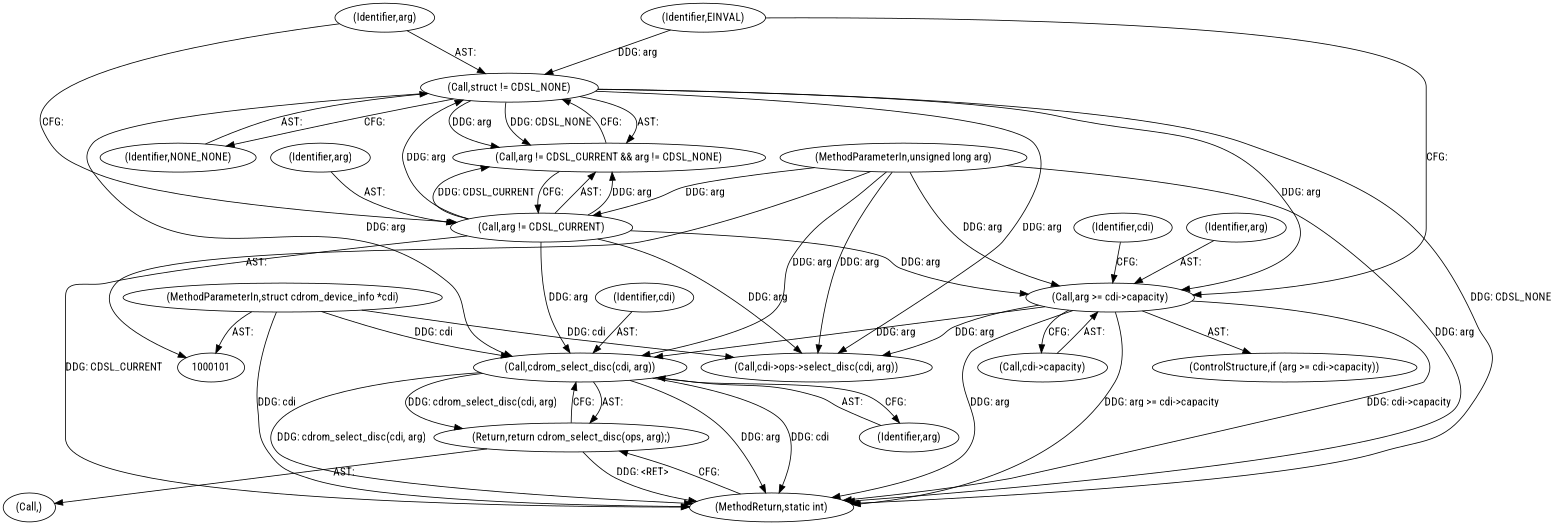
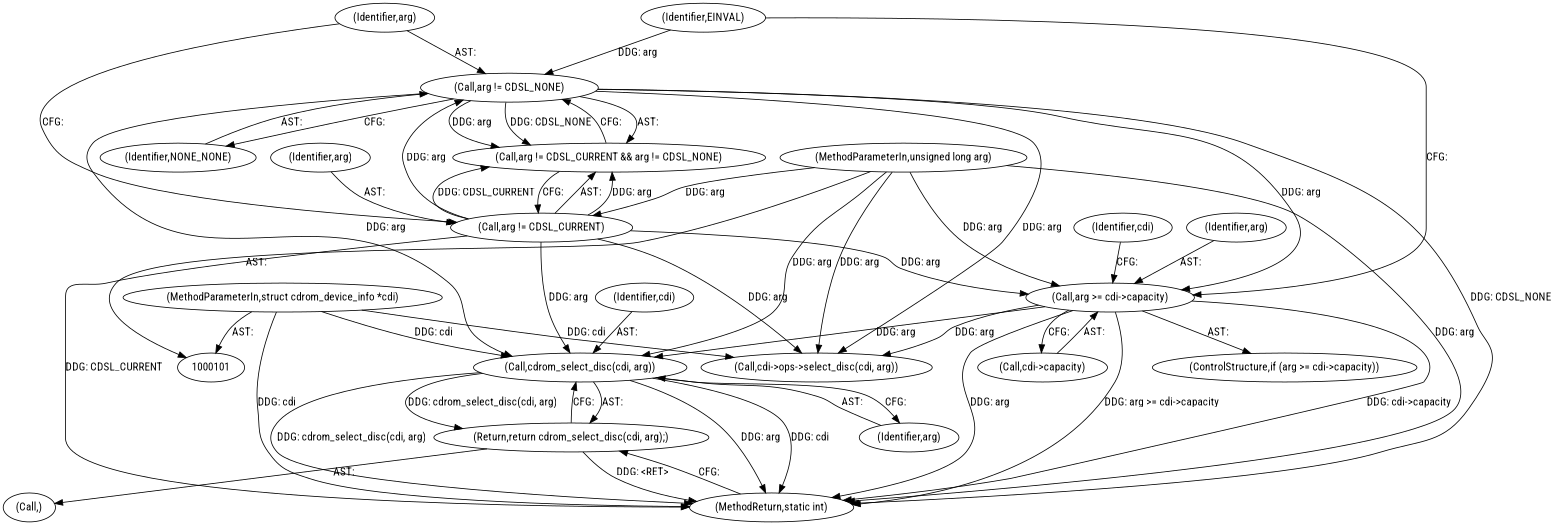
node "(Call,struct != CDSL_NONE)": label "(Call,struct != CDSL_NONE)" -> "(Call,arg != CDSL_NONE)"
node "(Return,return cdrom_select_disc(ops, arg);)": label "(Return,return cdrom_select_disc(ops, arg);)" -> "(Return,return cdrom_select_disc(cdi, arg);)"
